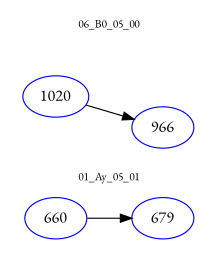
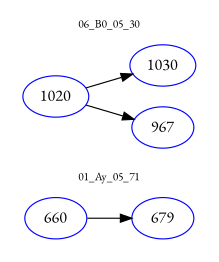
cluster "06_B0_05_00": label "06_B0_05_00" -> "06_B0_05_30"
node "1030": added
node "966": label "966" -> "967"
cluster "01_Ay_05_01": label "01_Ay_05_01" -> "01_Ay_05_71"
